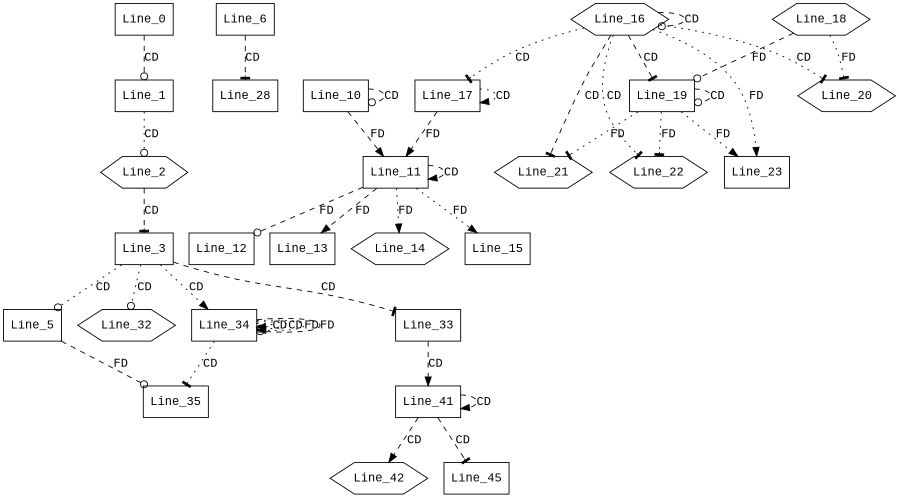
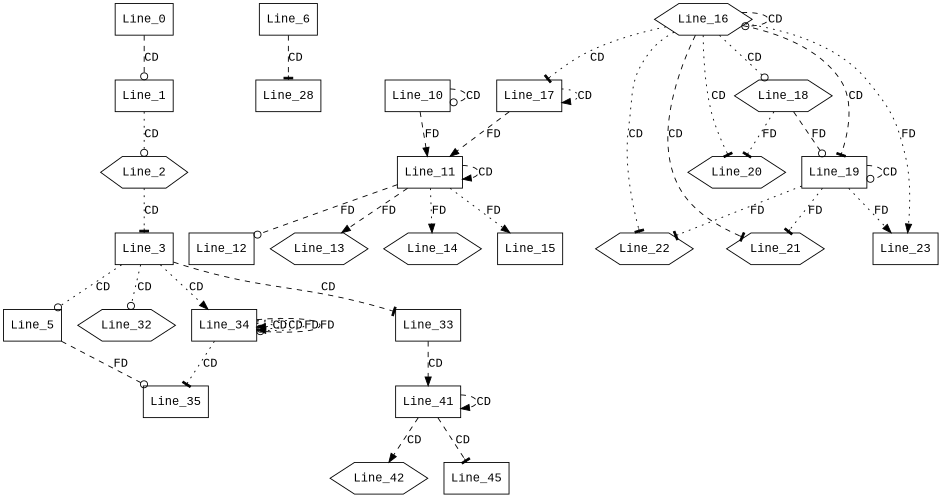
edge "Line_16" -> "Line_18": added, label "CD"
edge "Line_2" -> "Line_3": style dashed -> dotted
node "Line_13": shape box -> hexagon
